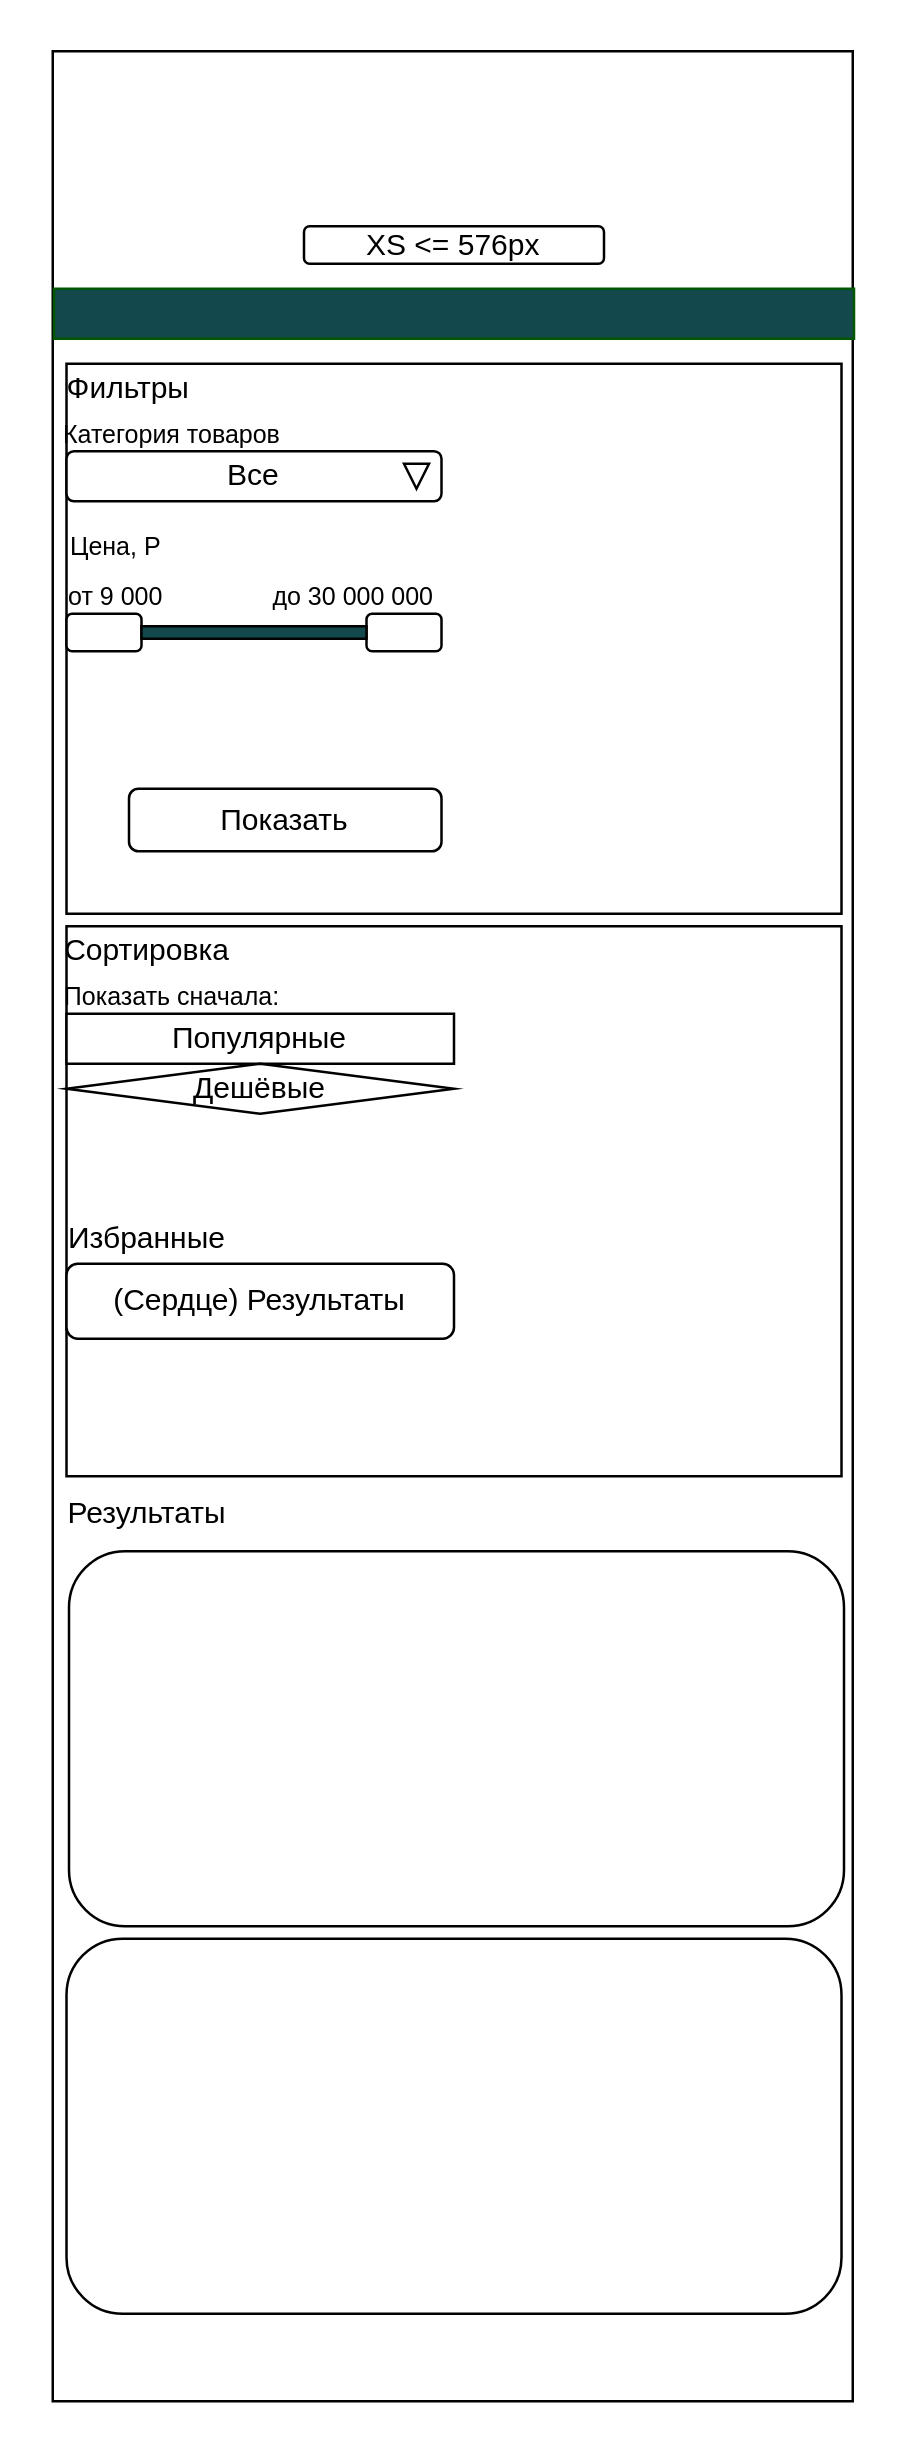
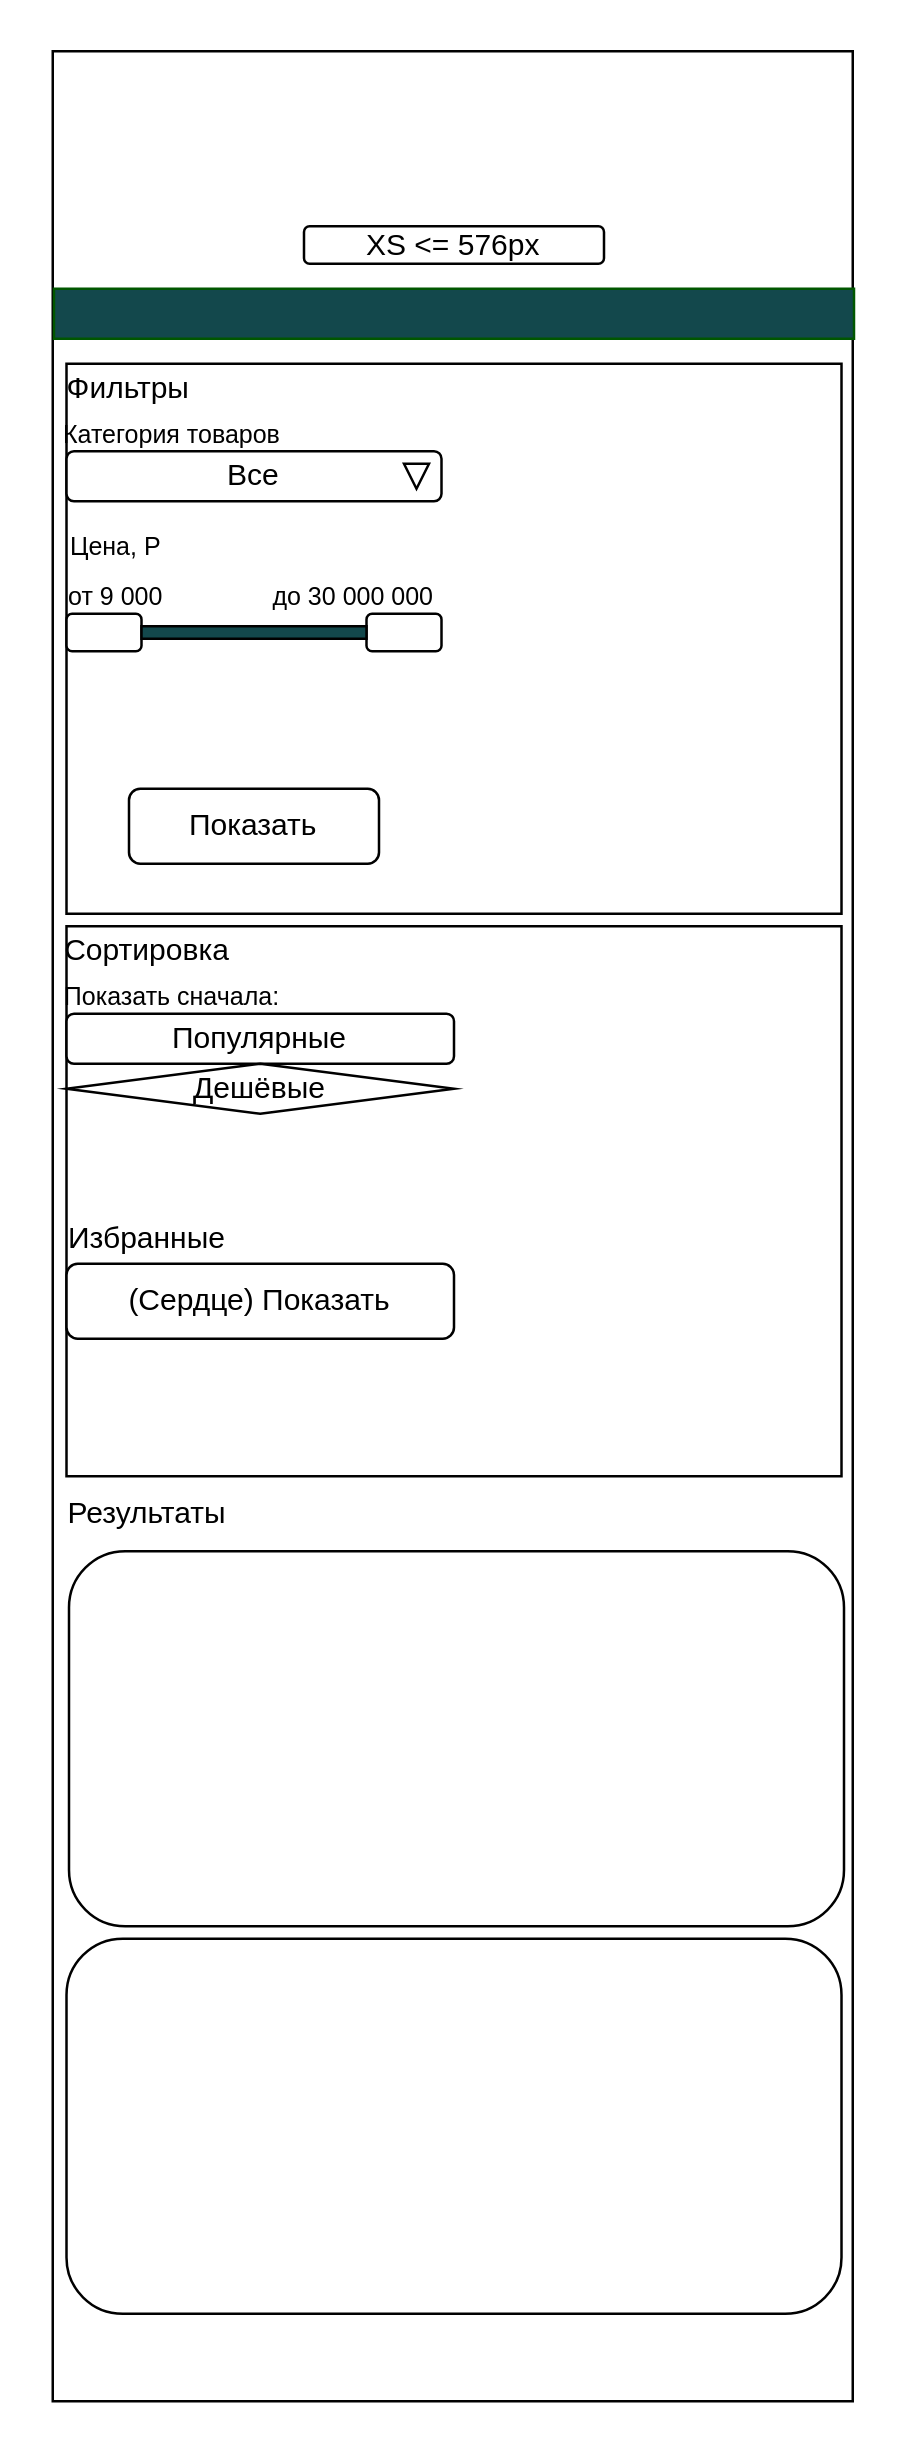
node "Показать": size 313x63 -> 250x75
node "Популярные": shape rectangle -> rounded rectangle
node "(Сердце) Результаты": label "(Сердце) Результаты" -> "(Сердце) Показать"
